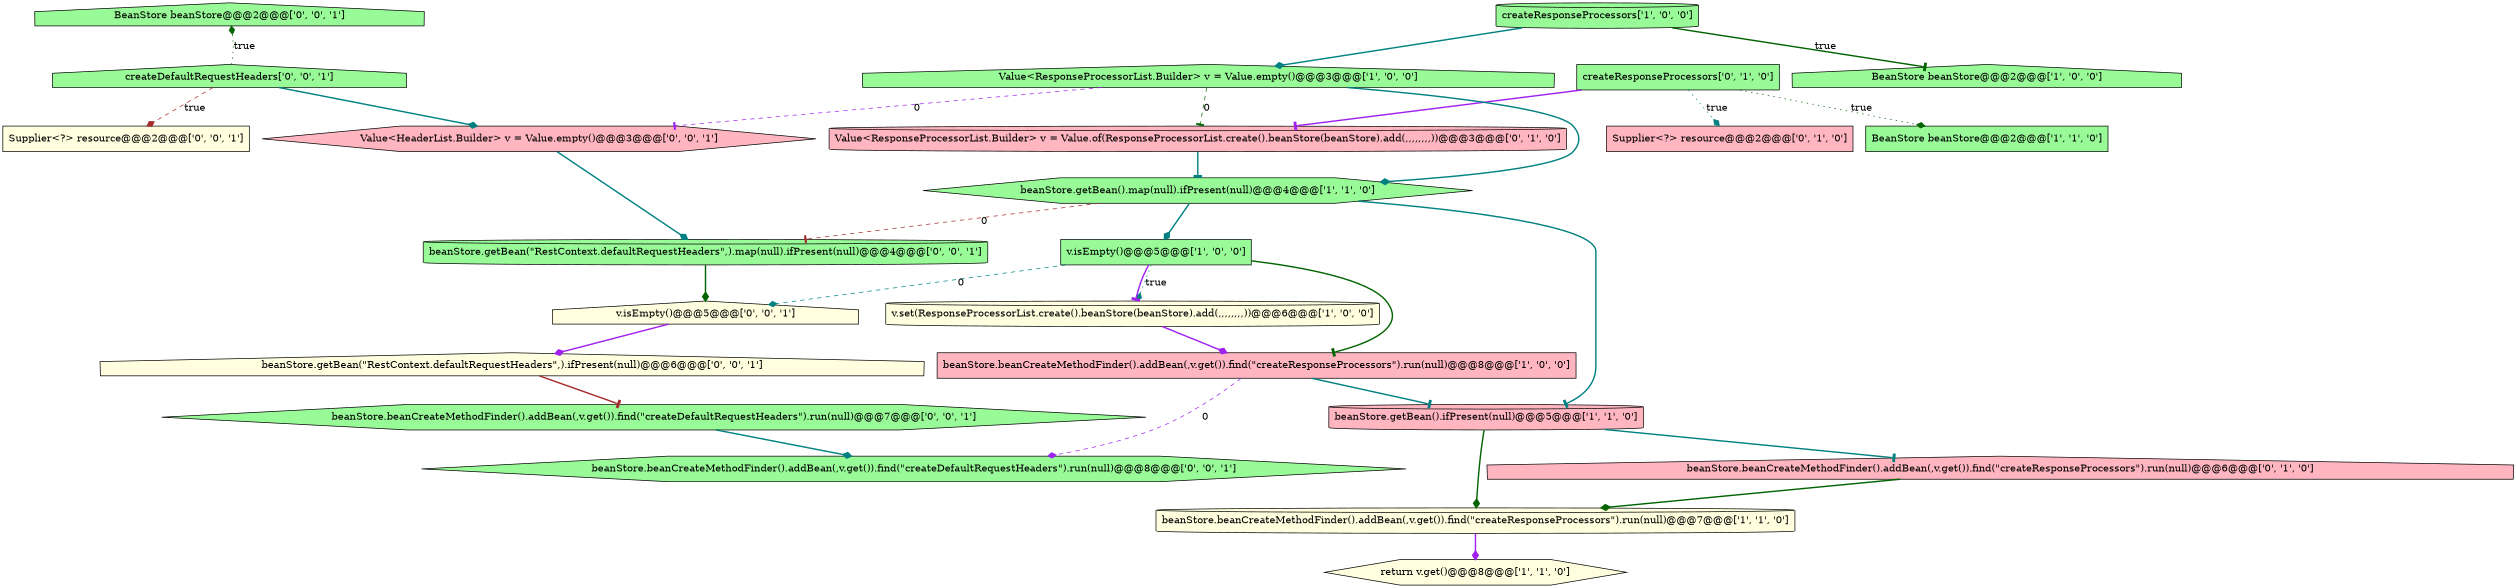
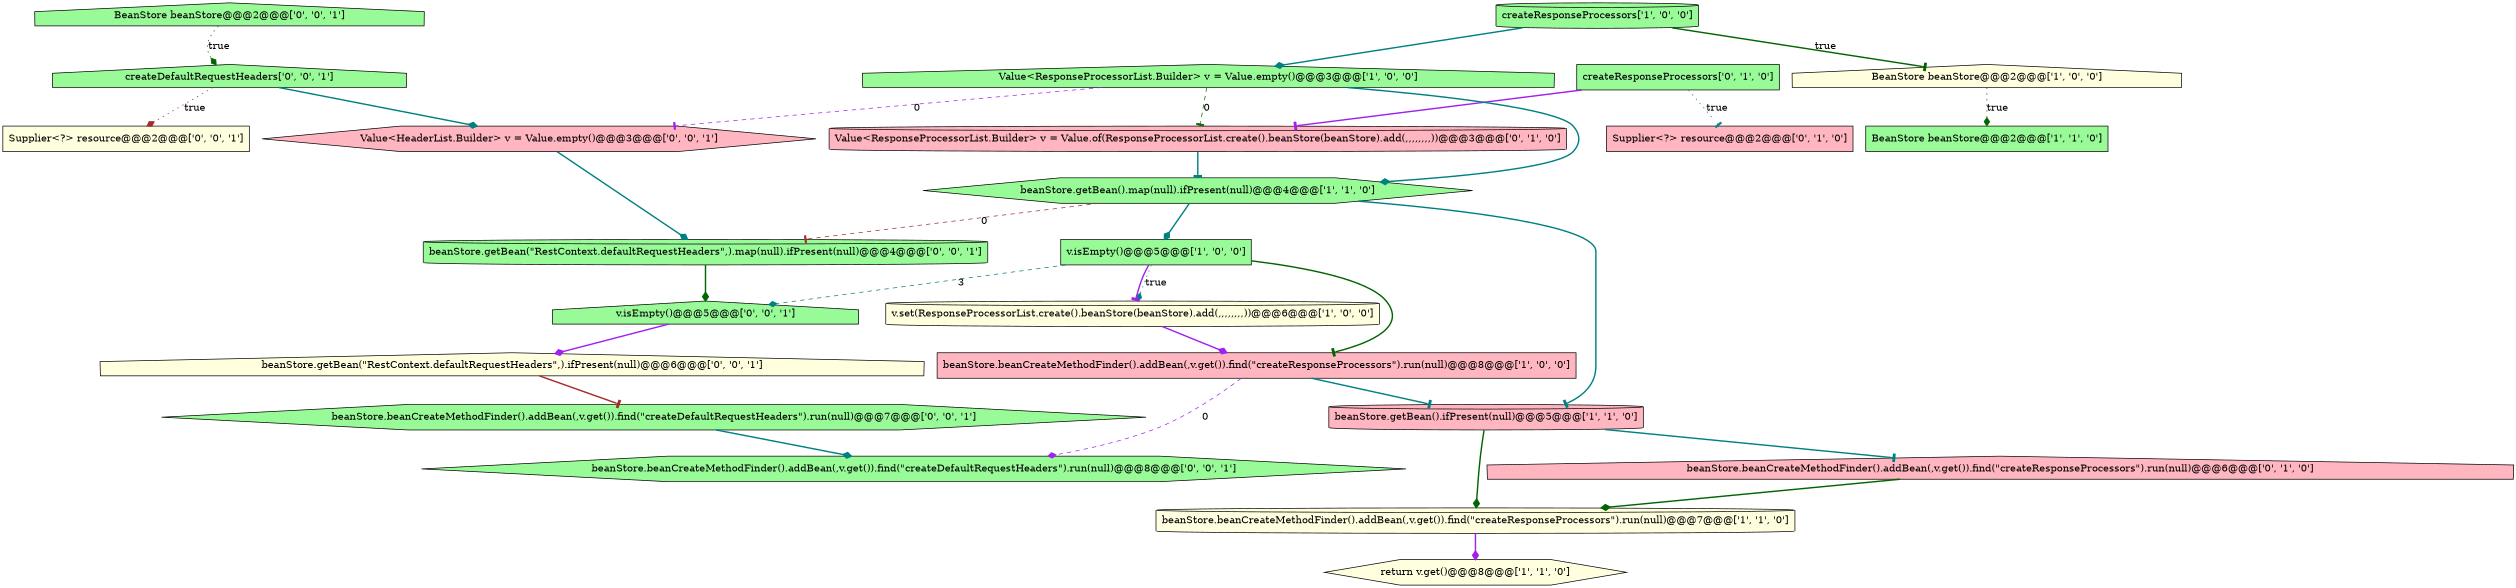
edge "createDefaultRequestHeaders['0', '0', '1']" -> "BeanStore beanStore@@@2@@@['0', '0', '1']": reversed
node "BeanStore beanStore@@@2@@@['1', '0', '0']": fillcolor palegreen -> lightyellow
edge "createDefaultRequestHeaders['0', '0', '1']" -> "Supplier<?> resource@@@2@@@['0', '0', '1']": style dashed -> dotted
edge "createResponseProcessors['0', '1', '0']" -> "Supplier<?> resource@@@2@@@['0', '1', '0']": arrowhead diamond -> tee
edge "createResponseProcessors['0', '1', '0']" -> "BeanStore beanStore@@@2@@@['1', '1', '0']": now "BeanStore beanStore@@@2@@@['1', '0', '0']" -> "BeanStore beanStore@@@2@@@['1', '1', '0']"
edge "v.isEmpty()@@@5@@@['1', '0', '0']" -> "v.isEmpty()@@@5@@@['0', '0', '1']": label "0" -> "3"
node "v.isEmpty()@@@5@@@['0', '0', '1']": fillcolor lightyellow -> palegreen
